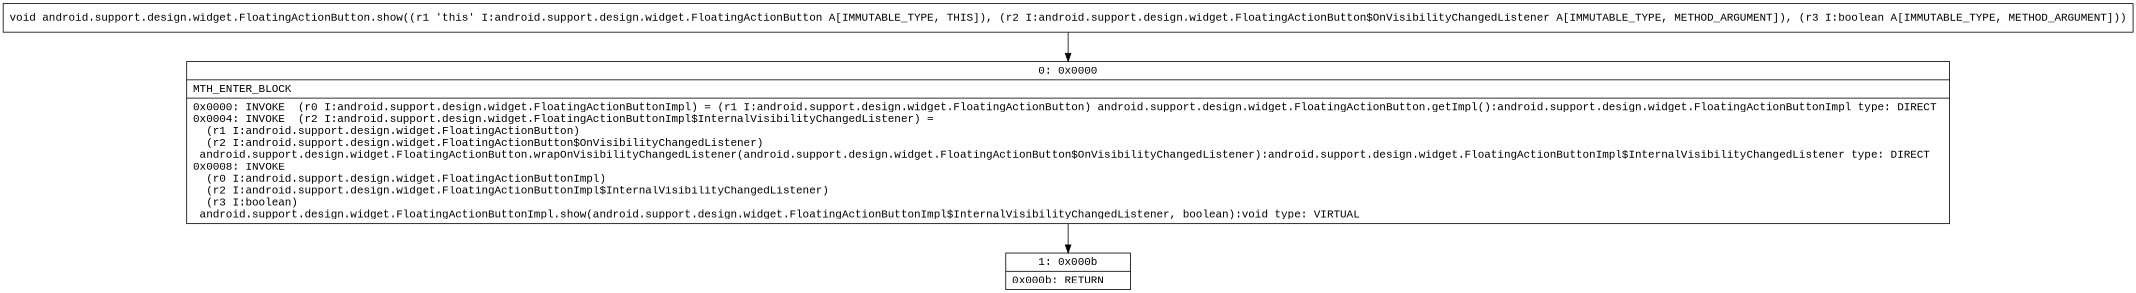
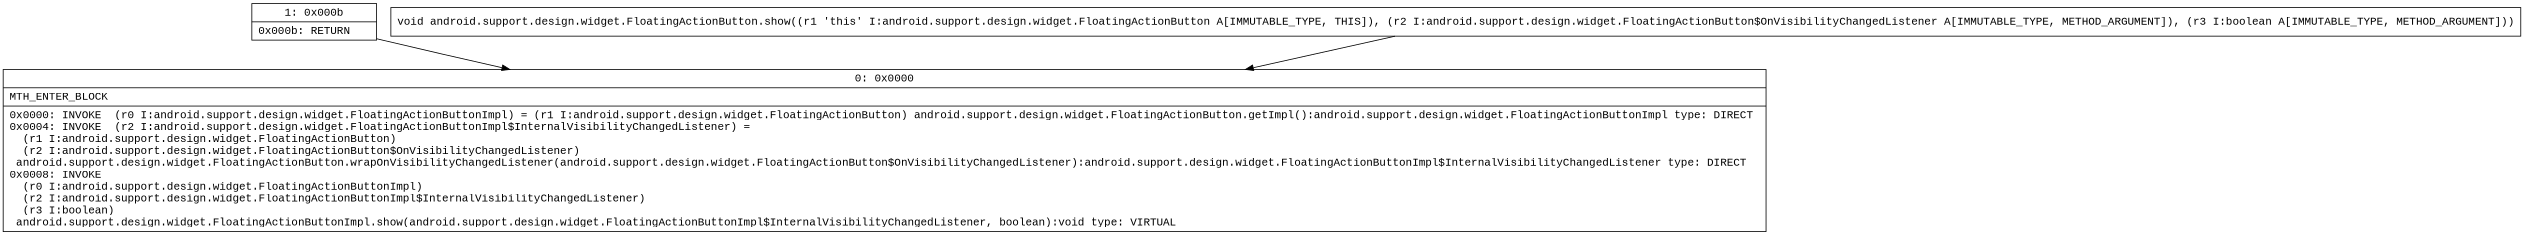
edge "0: 0x0000" -> "1: 0x000b": reversed
